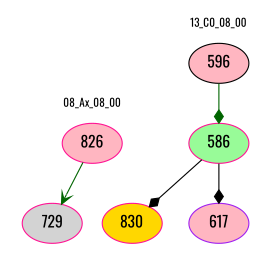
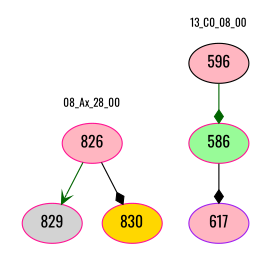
cluster "08_Ax_08_00": label "08_Ax_08_00" -> "08_Ax_28_00"
edge "586" -> "830": now "826" -> "830"
node "729": label "729" -> "829"
